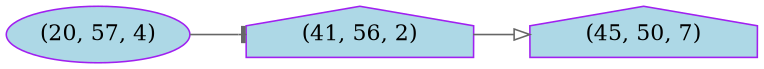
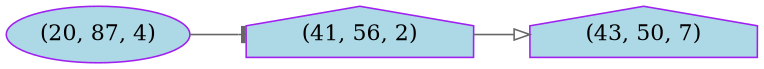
node "(20, 57, 4)": label "(20, 57, 4)" -> "(20, 87, 4)"
node "(45, 50, 7)": label "(45, 50, 7)" -> "(43, 50, 7)"
